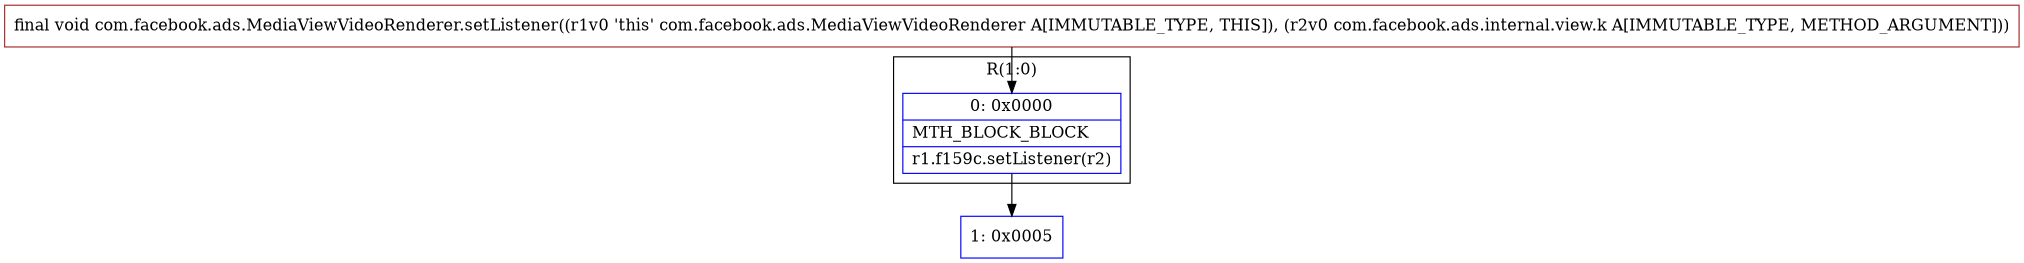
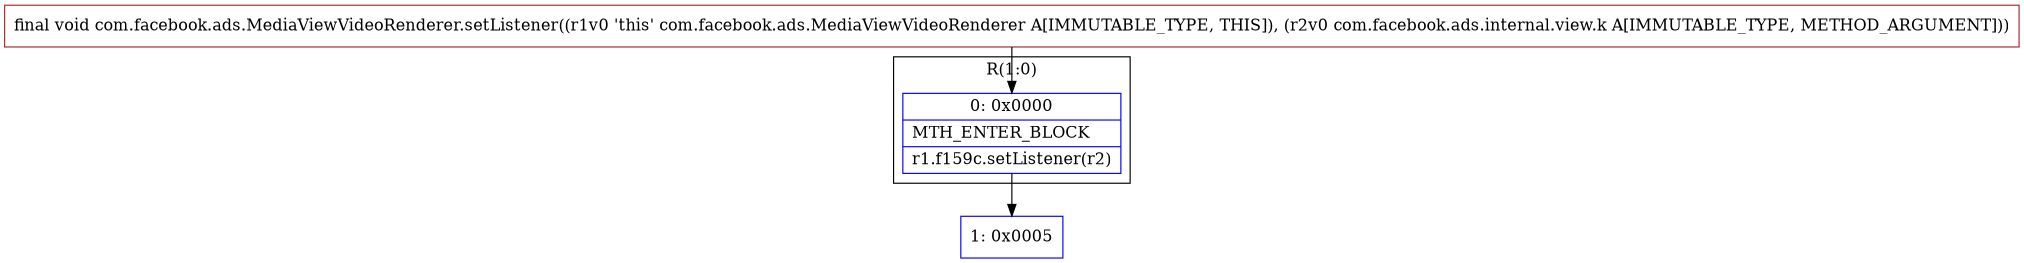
node "0: 0x0000": text "MTH_BLOCK_BLOCK" -> "MTH_ENTER_BLOCK"
